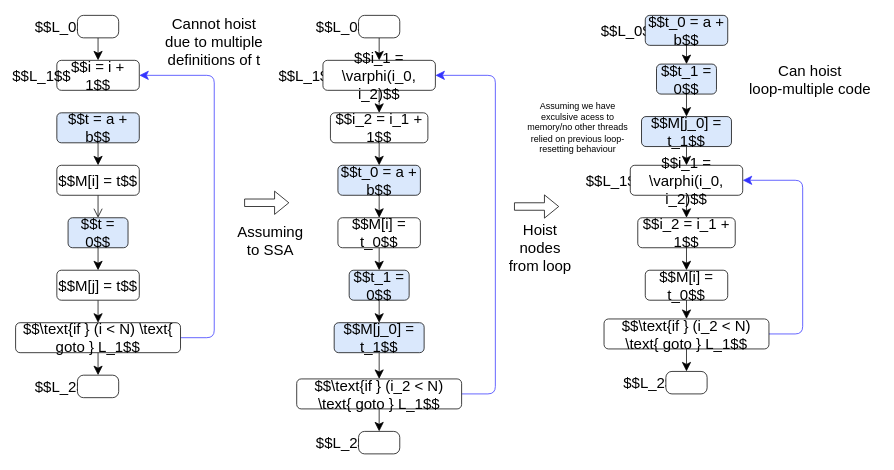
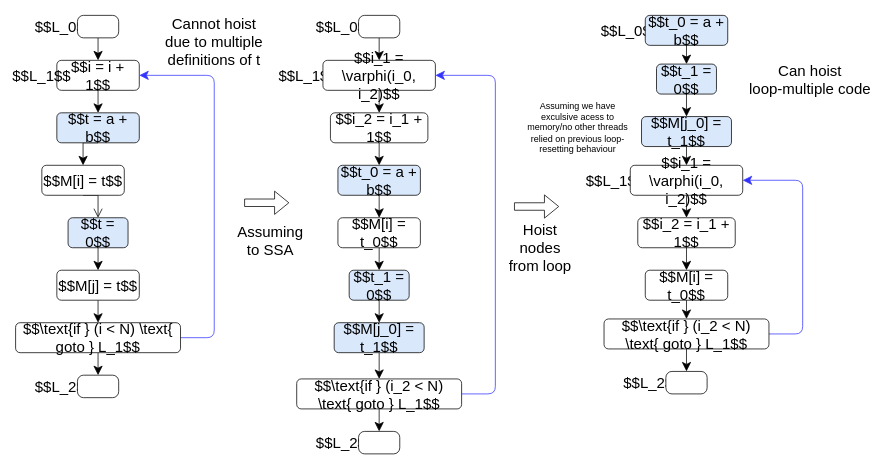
edge "$$i = i + 1$$" -> "$$t = a + b$$": added
node "$$M[i] = t$$": moved (98, 180) -> (83, 180)
